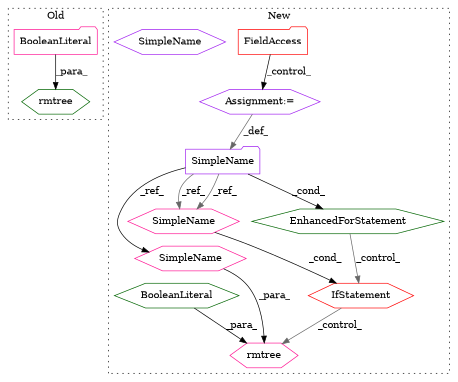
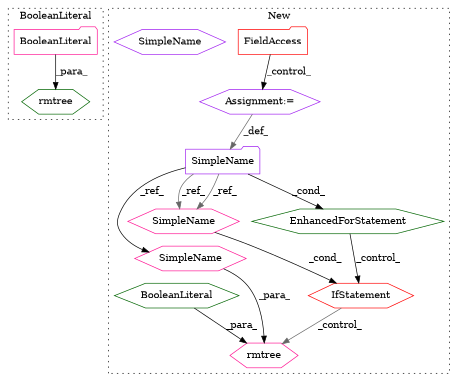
cluster "Old": label "Old" -> "BooleanLiteral"
edge "EnhancedForStatement" -> "IfStatement": color gray40 -> black
